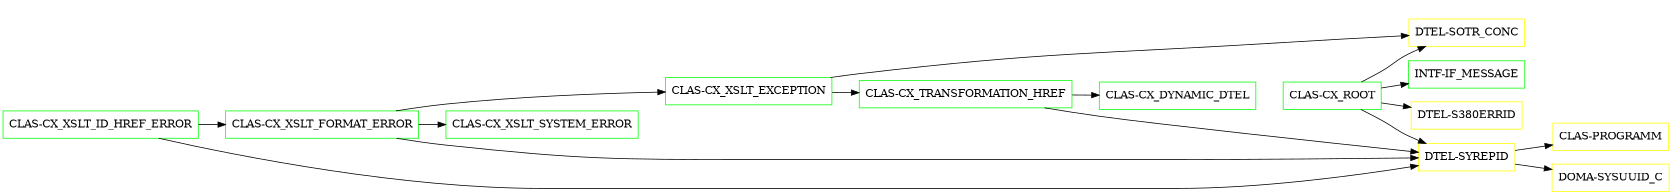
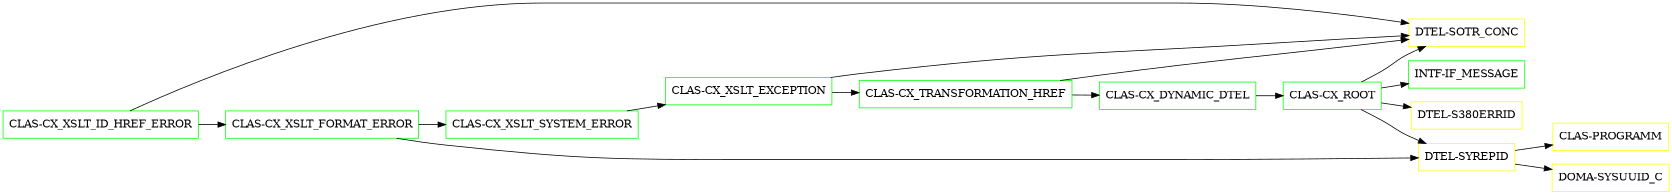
edge "CLAS-CX_DYNAMIC_DTEL" -> "CLAS-CX_ROOT": added
edge "CLAS-CX_XSLT_FORMAT_ERROR" -> "CLAS-CX_XSLT_EXCEPTION": now "CLAS-CX_XSLT_SYSTEM_ERROR" -> "CLAS-CX_XSLT_EXCEPTION"
edge "CLAS-CX_TRANSFORMATION_HREF" -> "DTEL-SYREPID": now "CLAS-CX_TRANSFORMATION_HREF" -> "DTEL-SOTR_CONC"
edge "CLAS-CX_XSLT_ID_HREF_ERROR" -> "DTEL-SYREPID": now "CLAS-CX_XSLT_ID_HREF_ERROR" -> "DTEL-SOTR_CONC"
